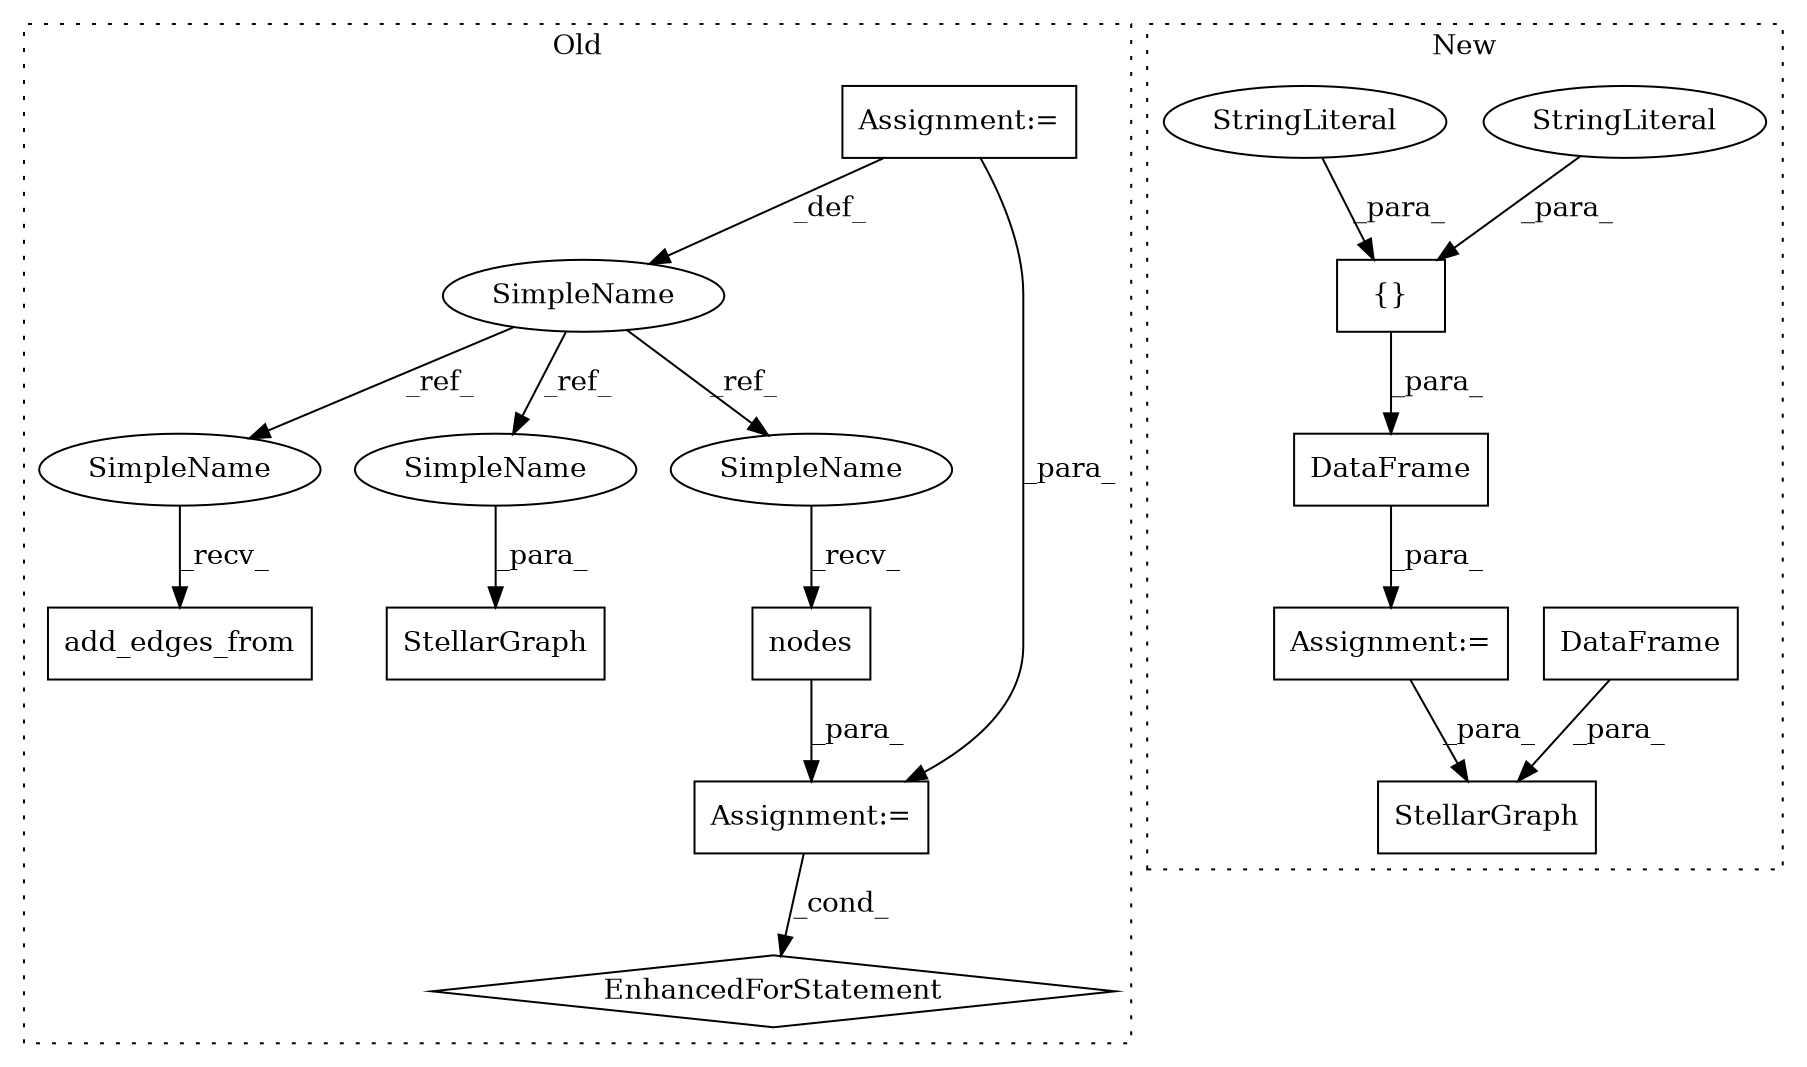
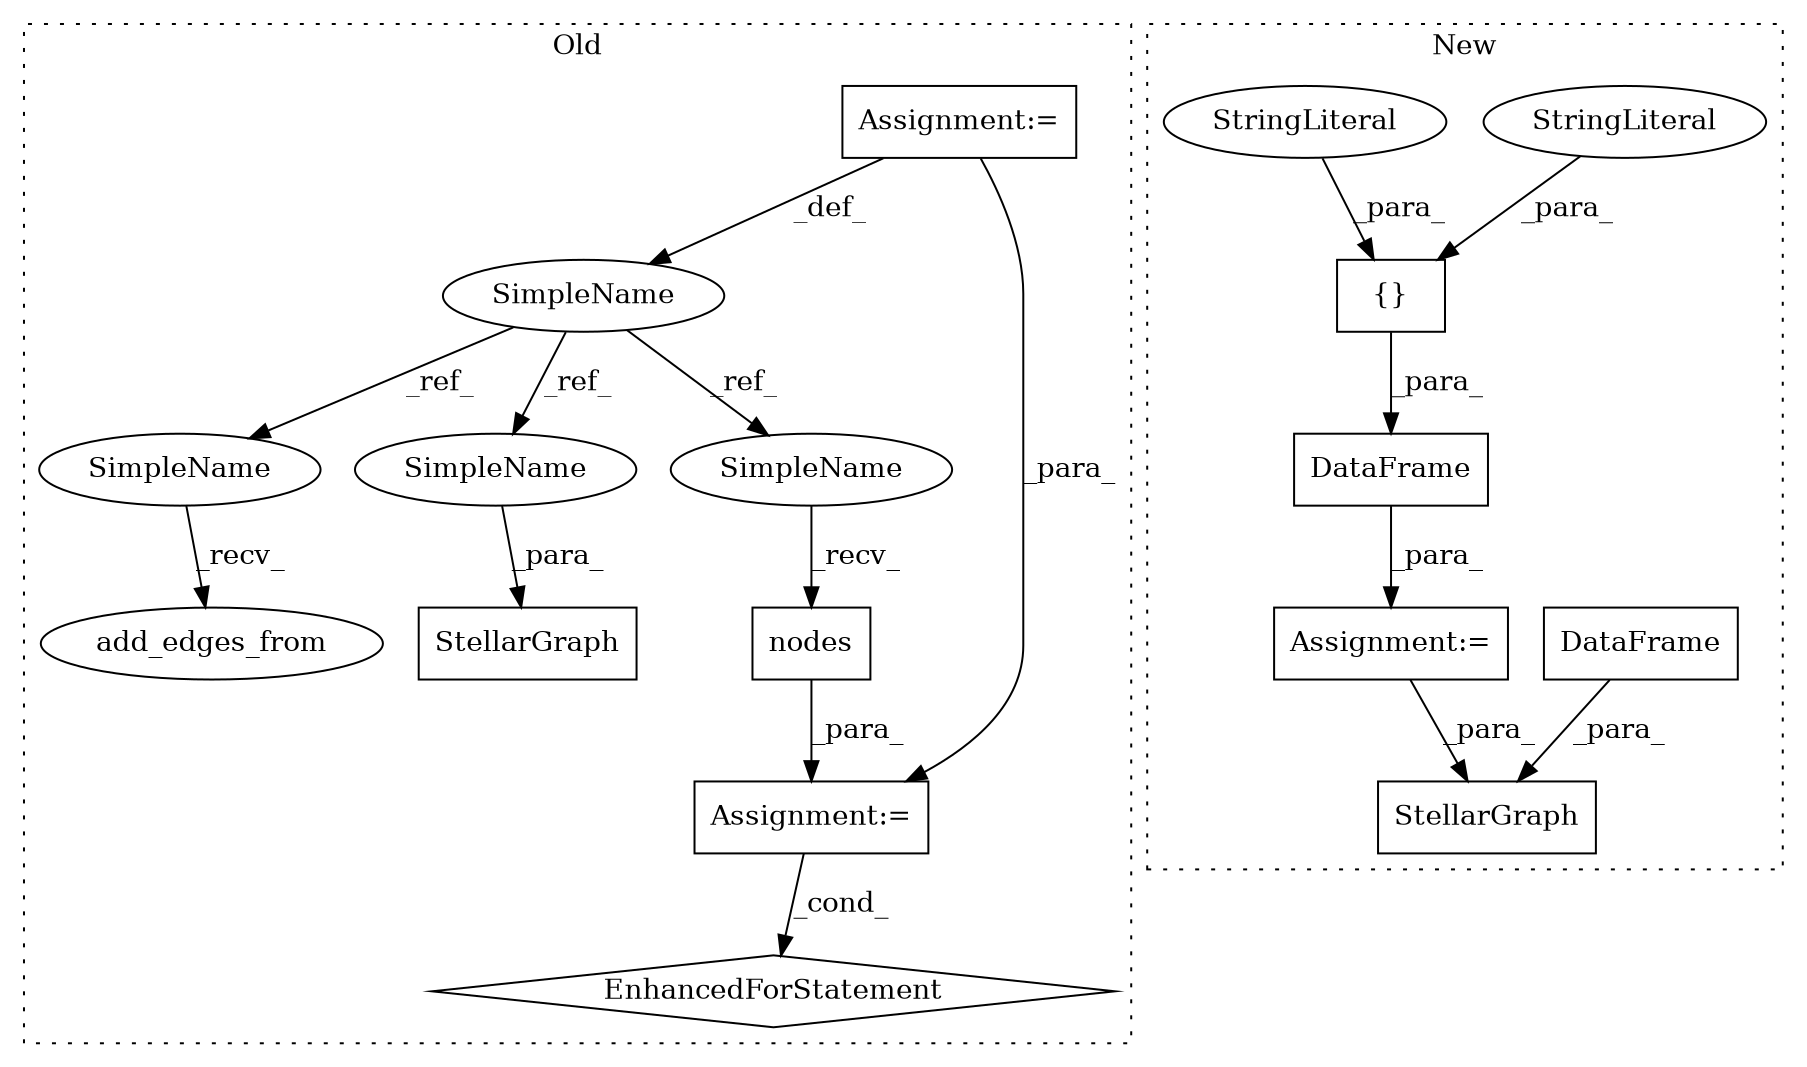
node "add_edges_from": shape box -> ellipse
